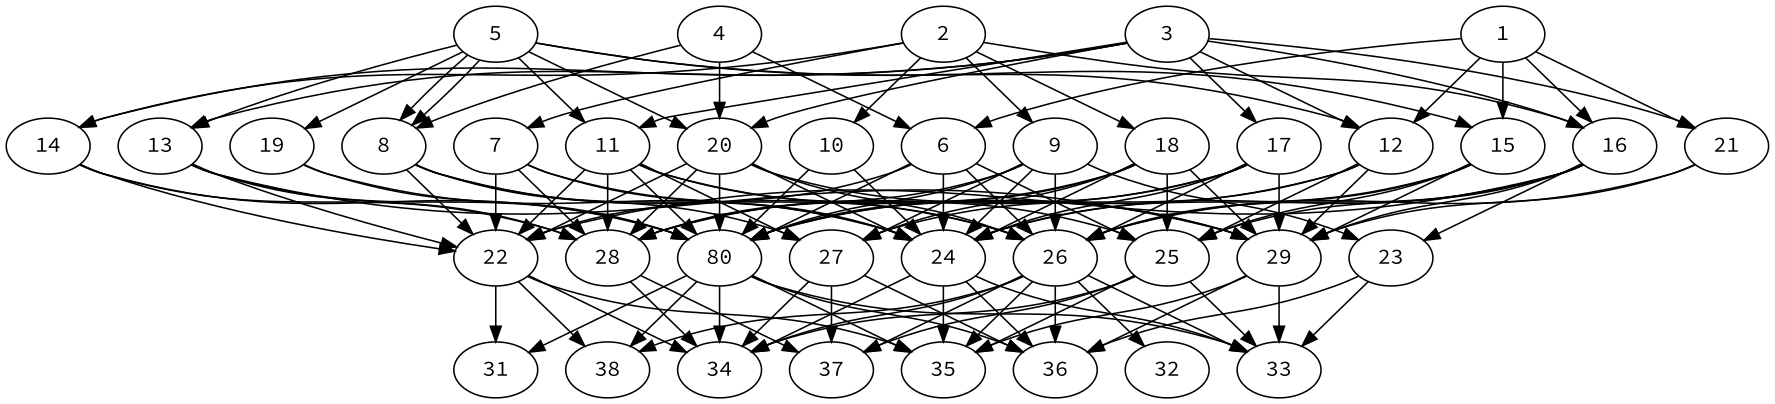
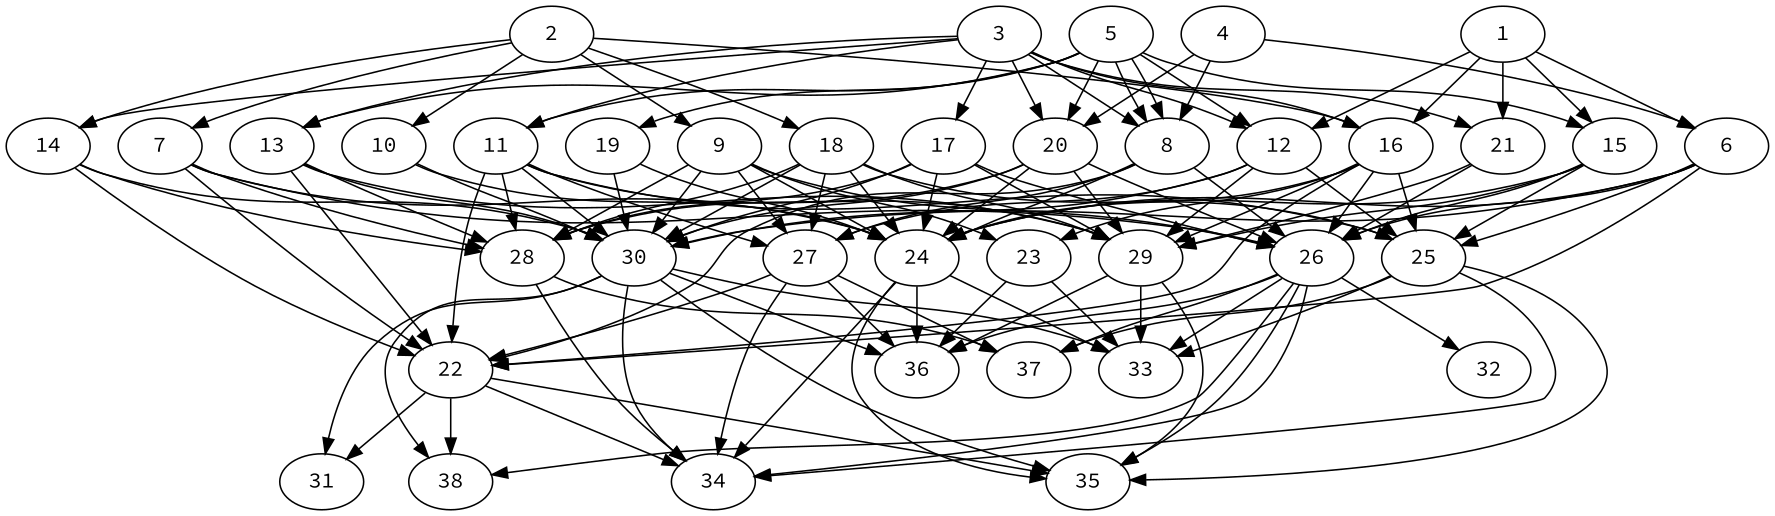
edge "3" -> "8": added
edge "20" -> "22": now "27" -> "22"
node "80": label "80" -> "30"
